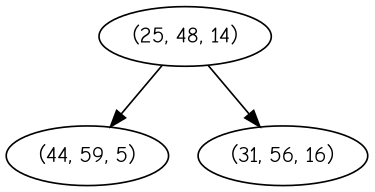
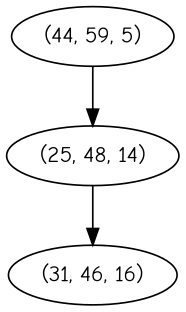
edge "(25, 48, 14)" -> "(44, 59, 5)": reversed
node "(31, 56, 16)": label "(31, 56, 16)" -> "(31, 46, 16)"
